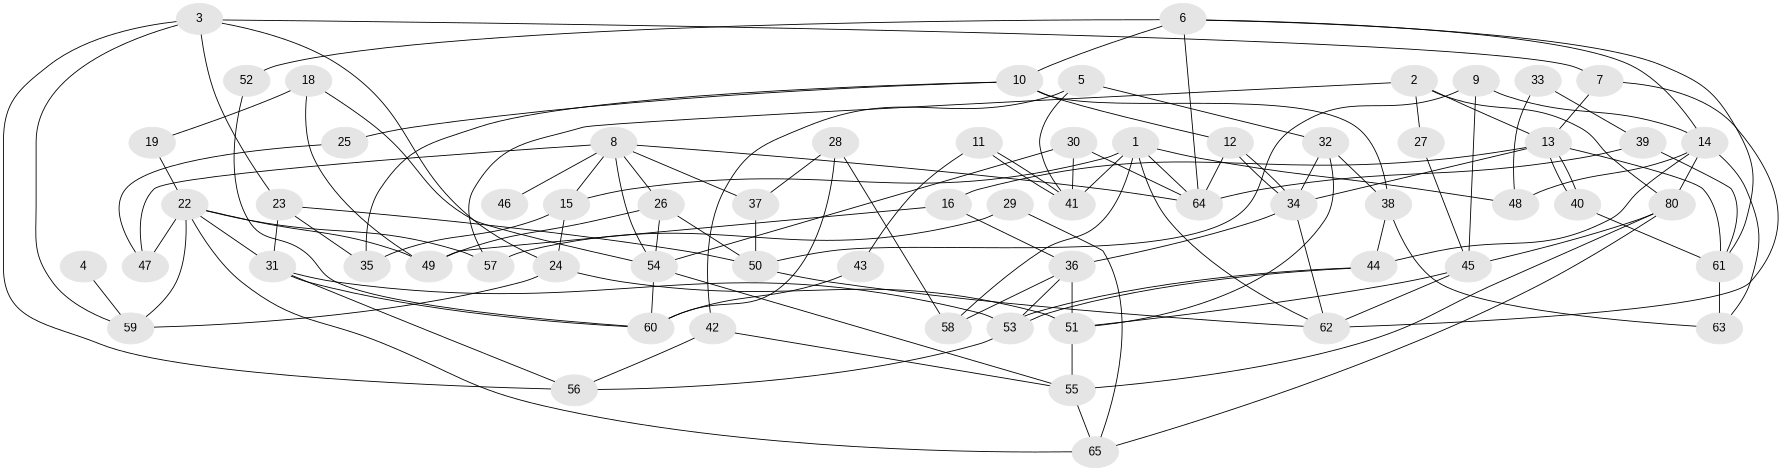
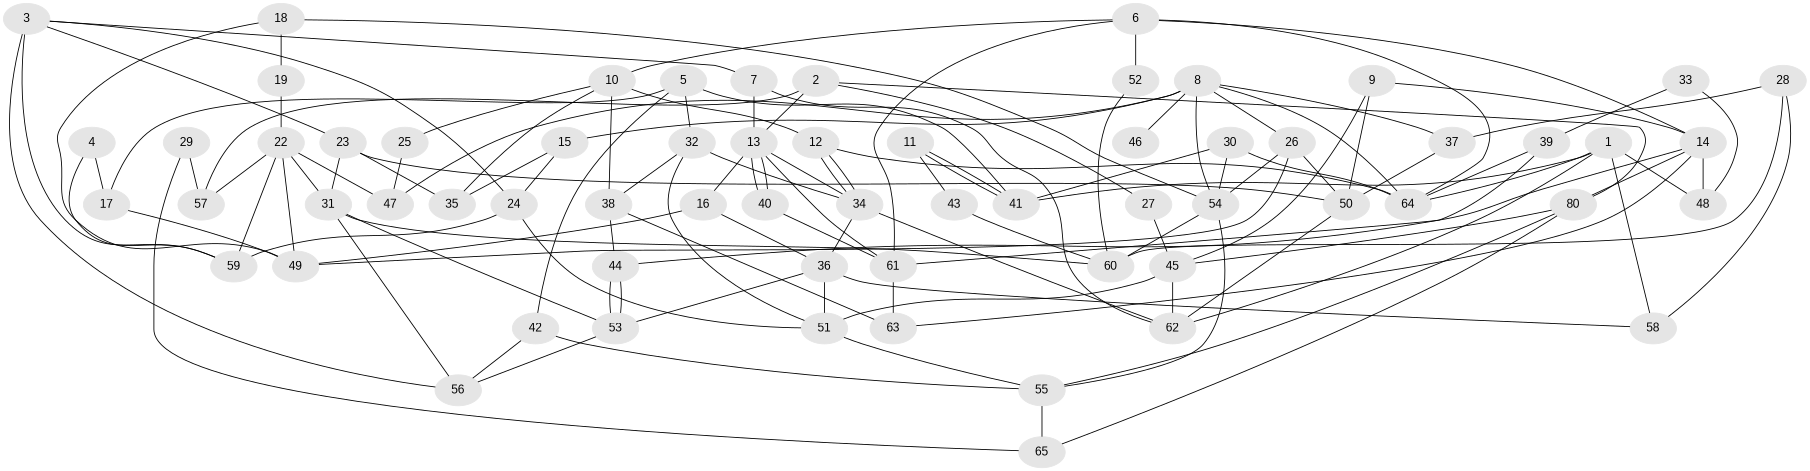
edge "1" -- "15": removed
node "17": added
edge "22" -- "65": removed
